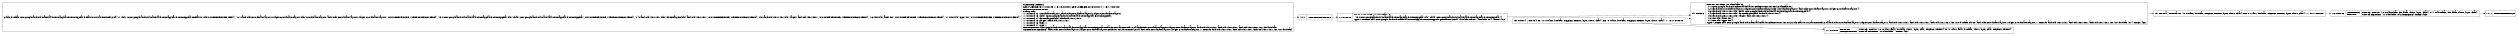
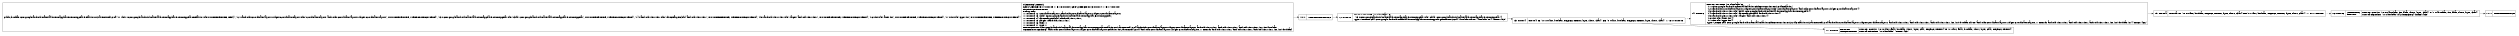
edge "12: 0x0000" -> "14: 0x0006": now "12: 0x0000" -> "13: 0x0004"
